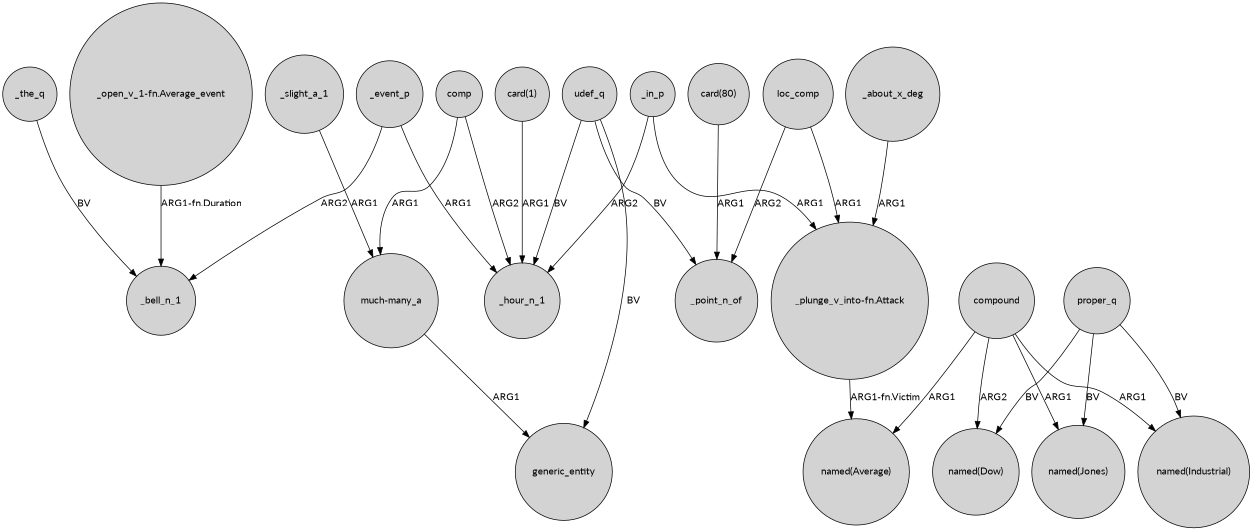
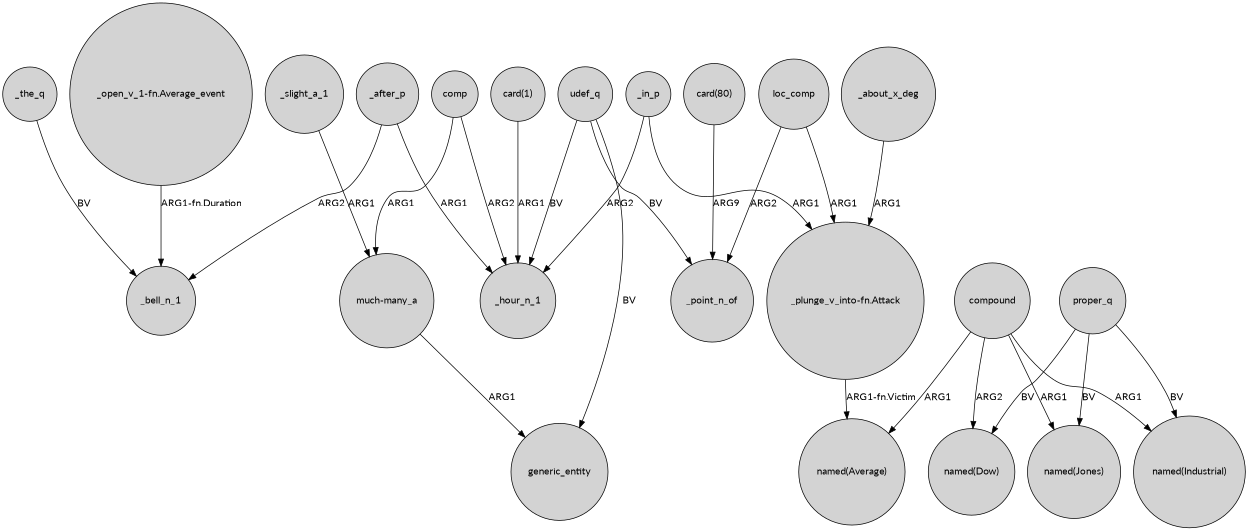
node "_event_p": label "_event_p" -> "_after_p"
edge "card(80)" -> "_point_n_of": label "ARG1" -> "ARG9"
